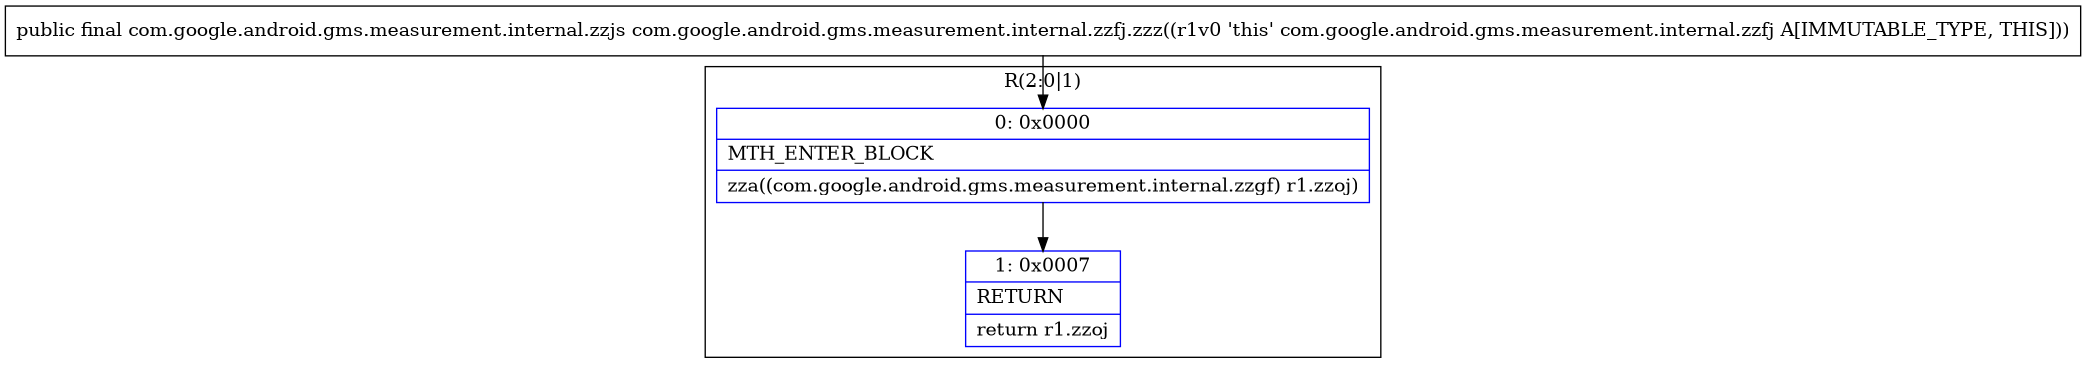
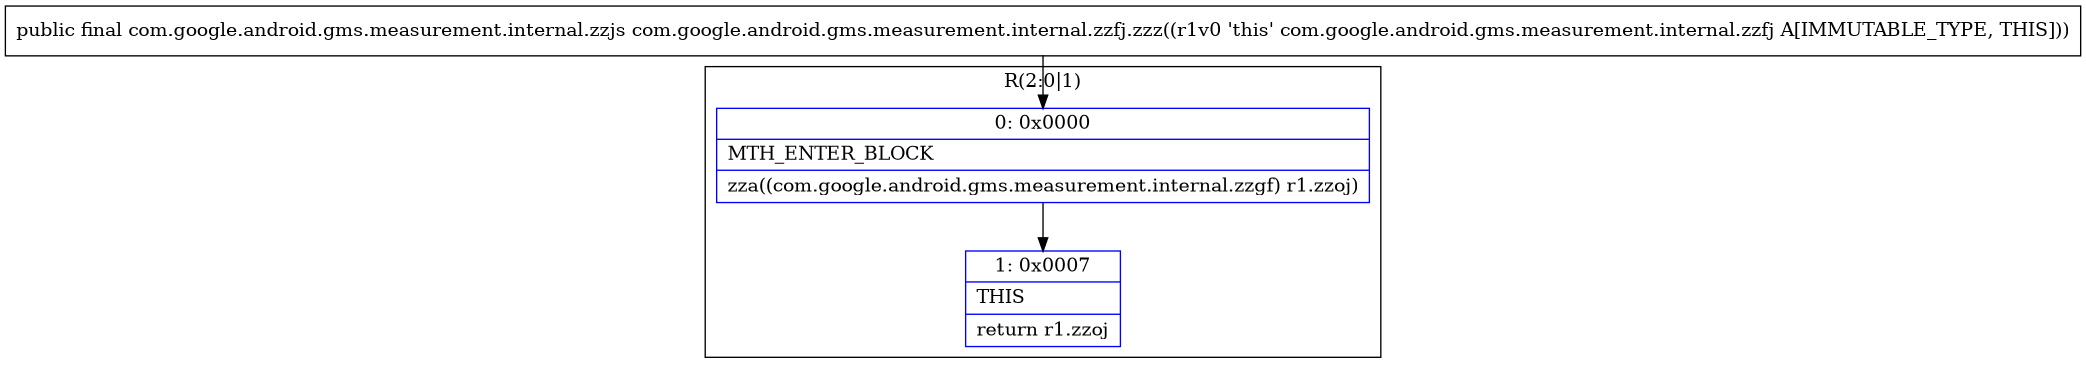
node "1: 0x0007": text "RETURN" -> "THIS"
